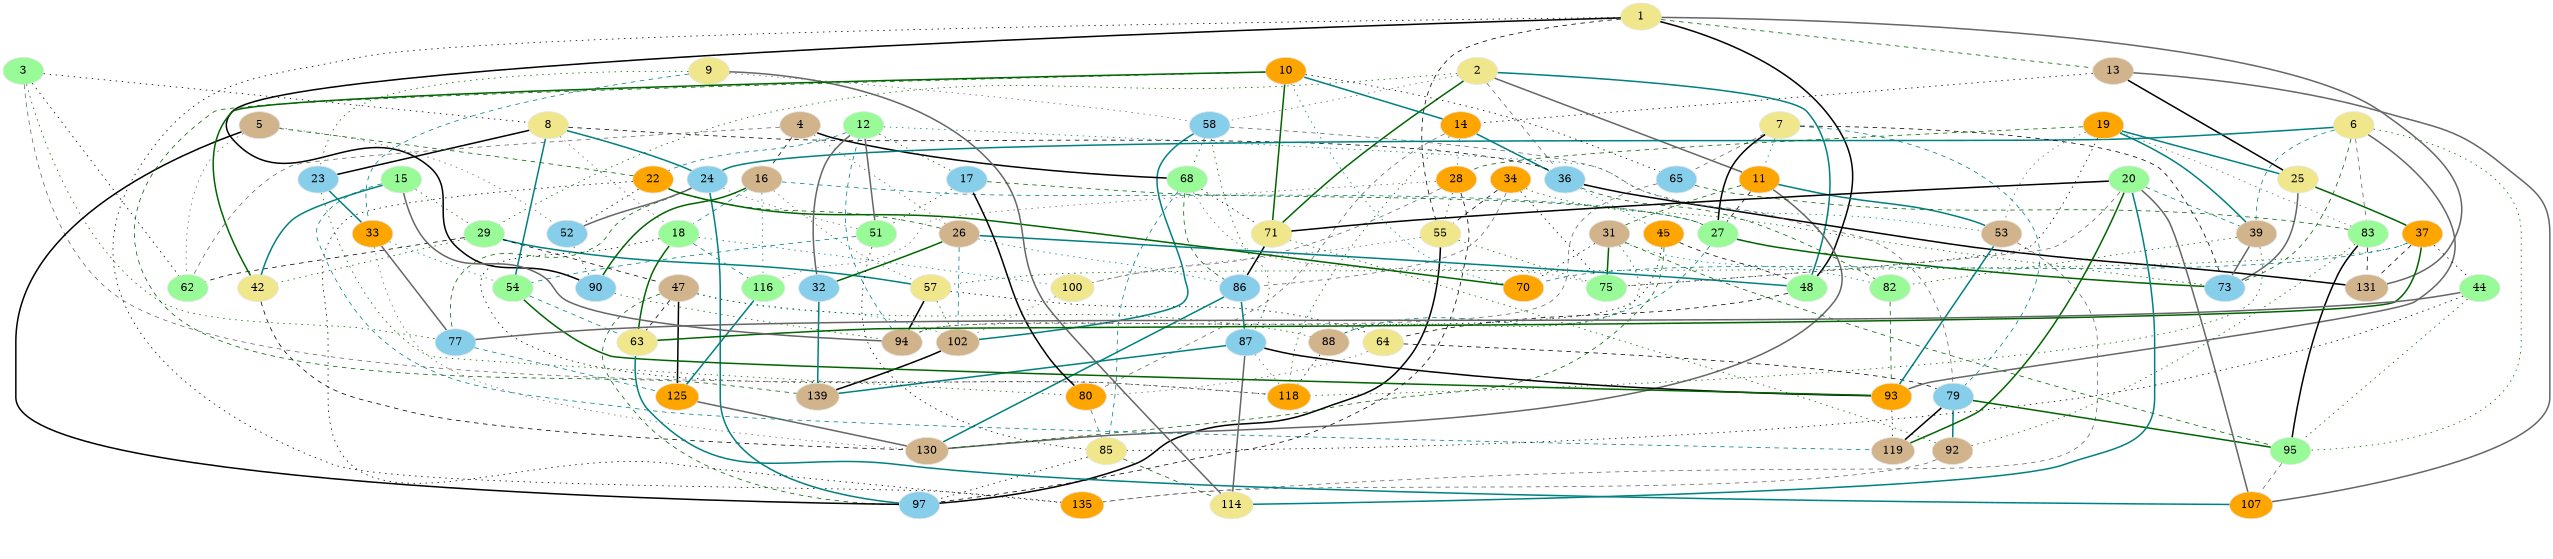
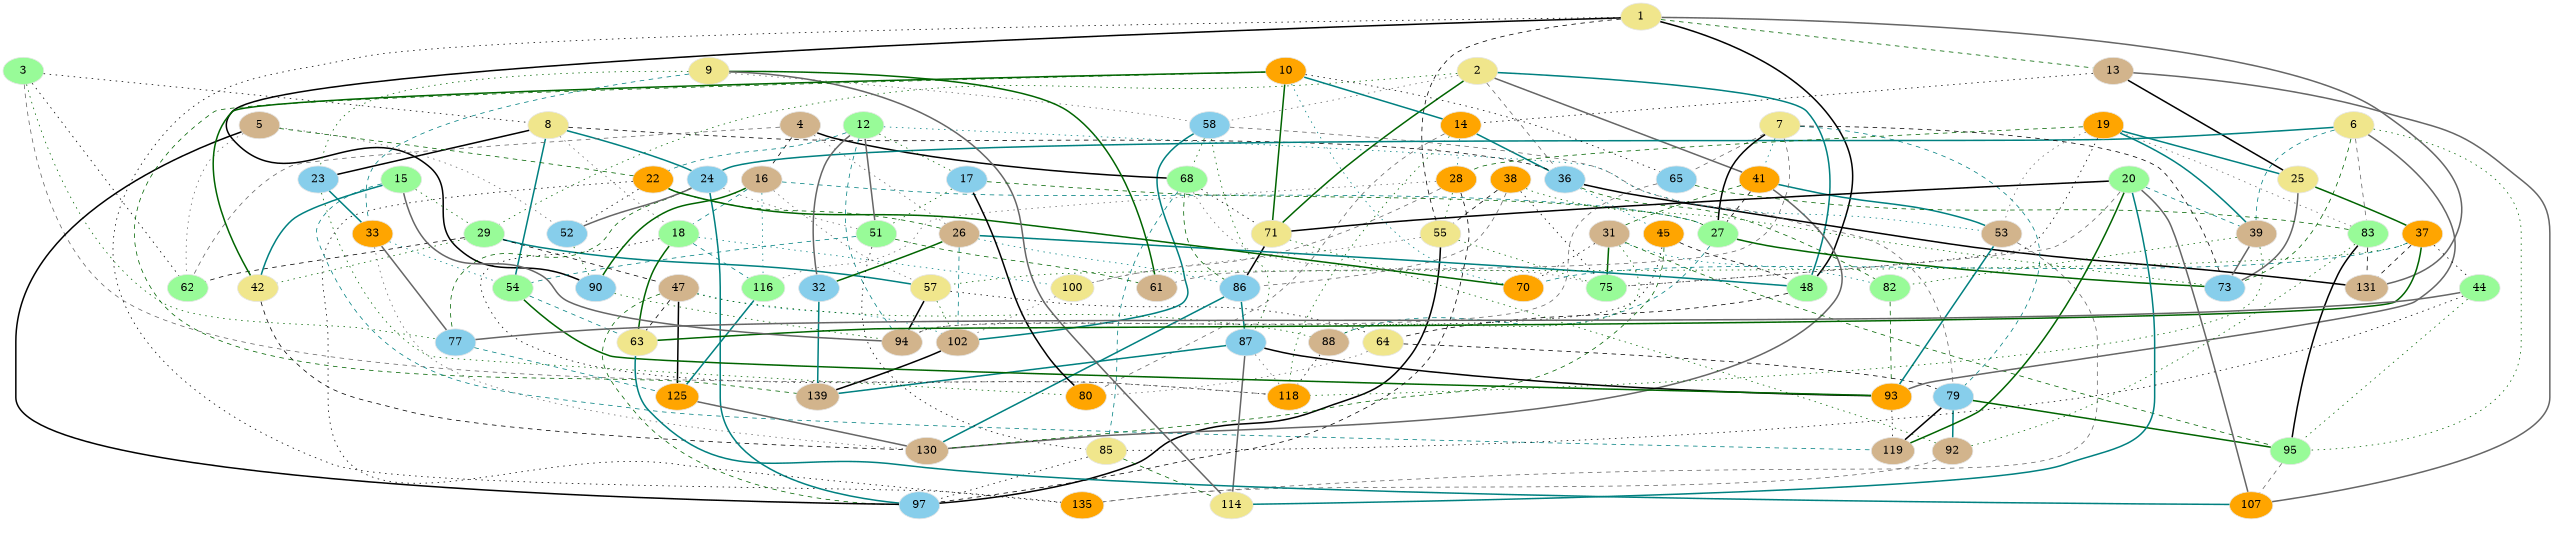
node "34": label "34" -> "38"
node "11": label "11" -> "41"
node "61": added
edge "80" -- "85": removed
